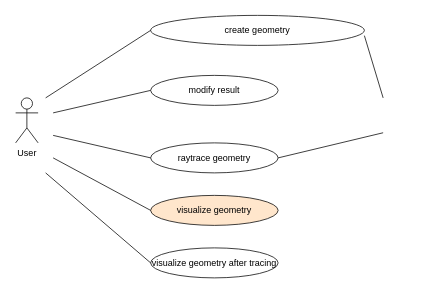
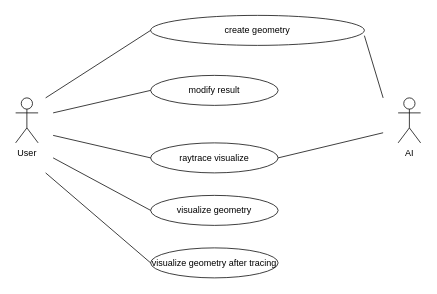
node "AI": added
node "raytrace geometry": label "raytrace geometry" -> "raytrace visualize"
node "visualize geometry": fillcolor #ffe6cc -> #ffffff
